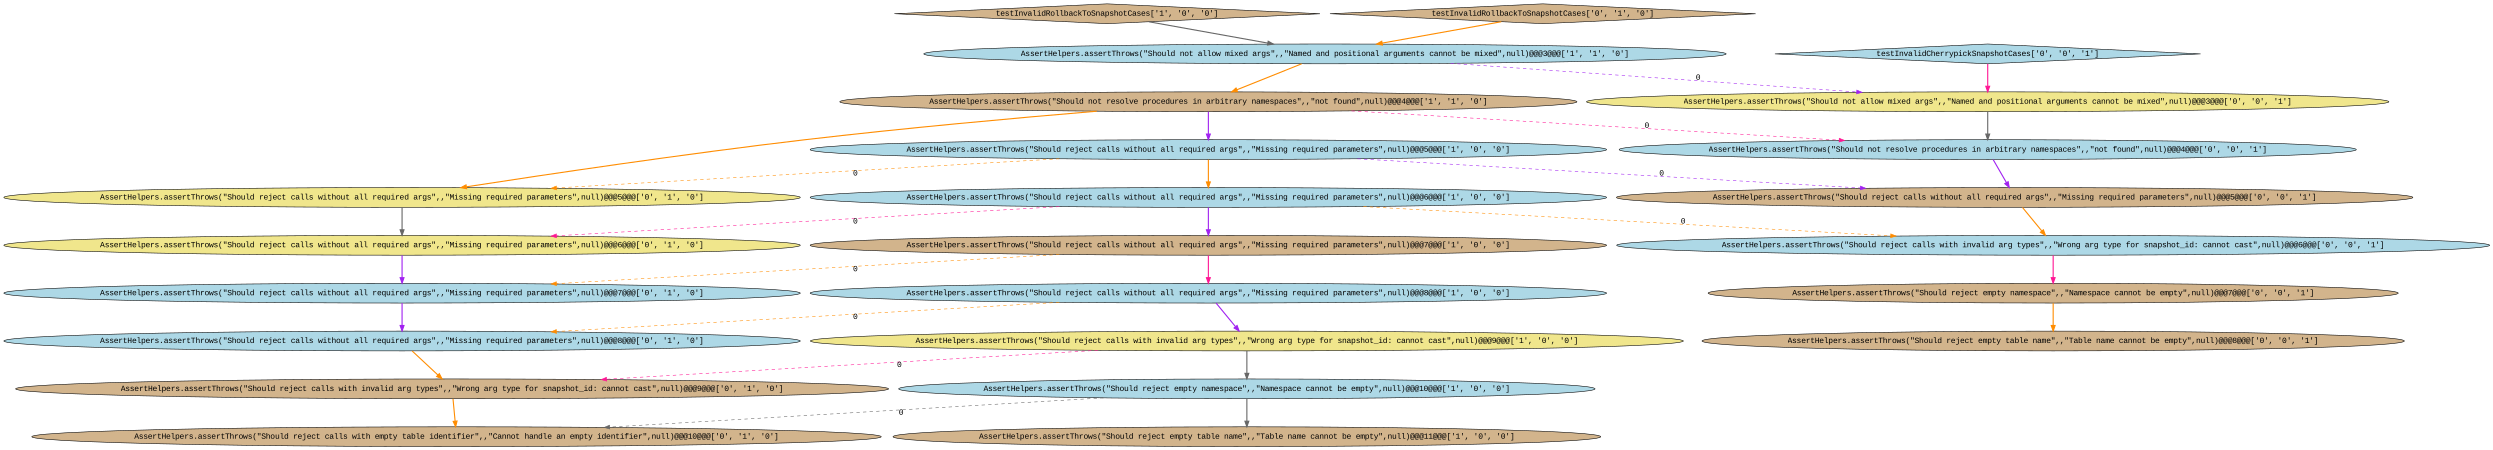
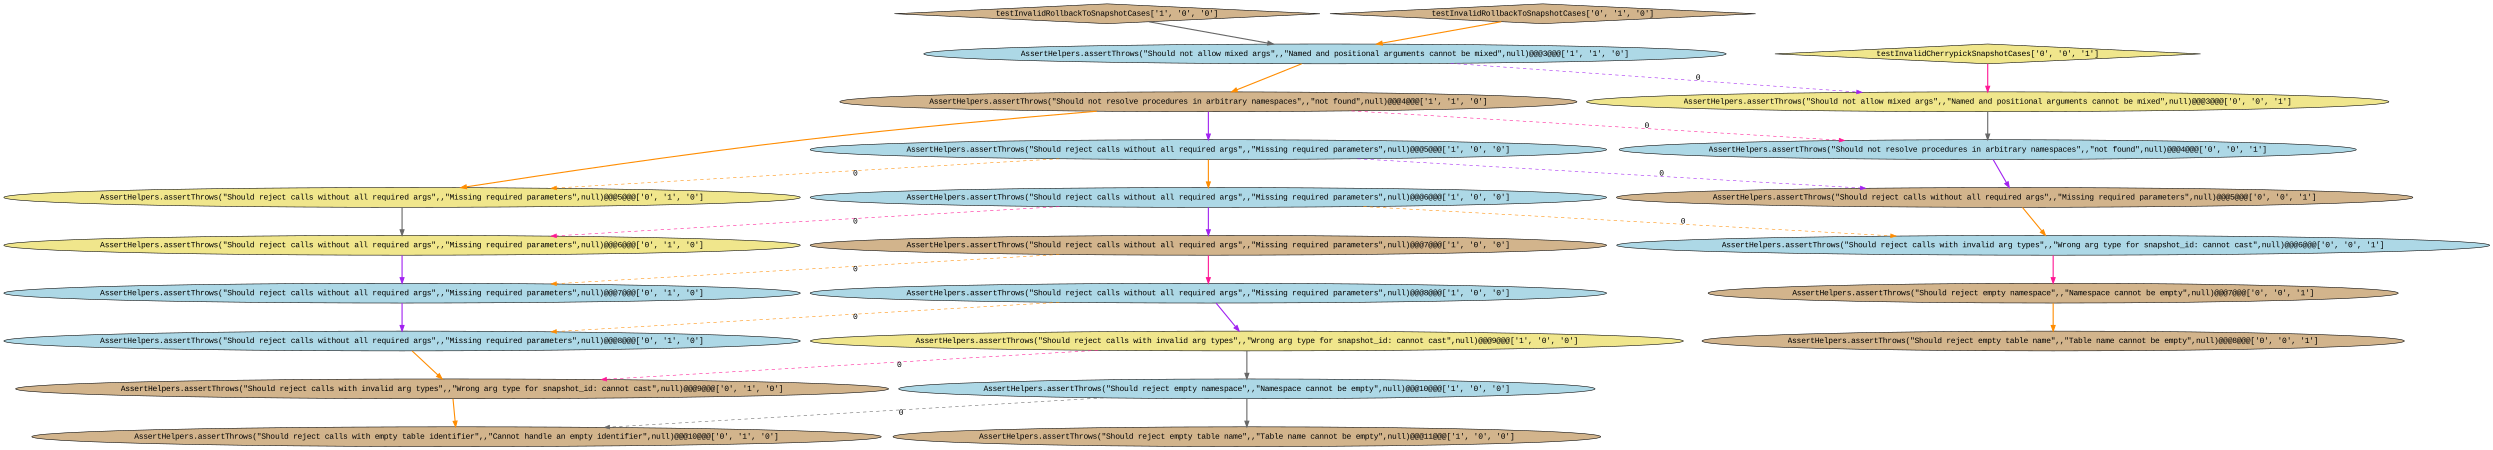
node "testInvalidCherrypickSnapshotCases['0', '0', '1']": fillcolor lightblue -> khaki
